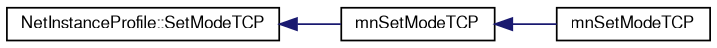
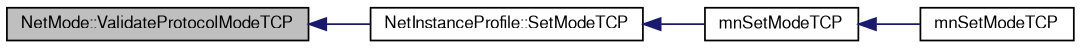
node "NetMode::ValidateProtocolModeTCP": added
